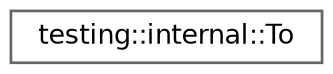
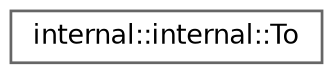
node "testing::internal::To": label "testing::internal::To" -> "internal::internal::To"
